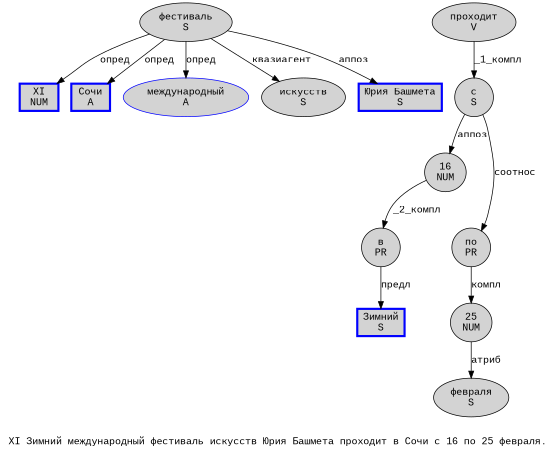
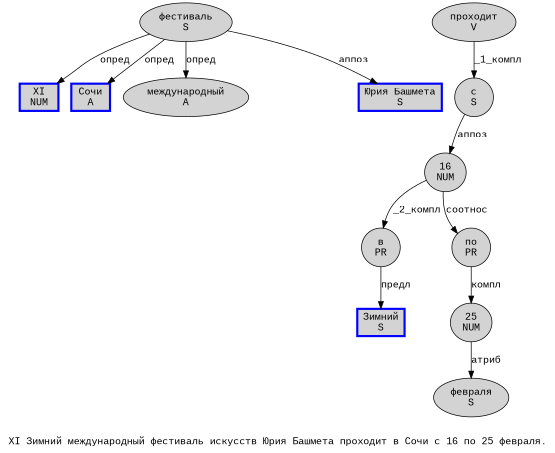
node "международный A": color blue -> black
node "искусств S": removed
edge "с S" -> "по PR": now "16 NUM" -> "по PR"
